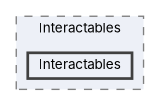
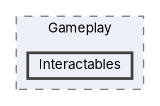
cluster "Interactables": label "Interactables" -> "Gameplay"
